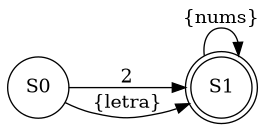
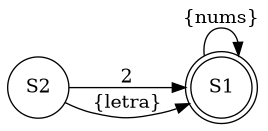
node "S0": label "S0" -> "S2"
